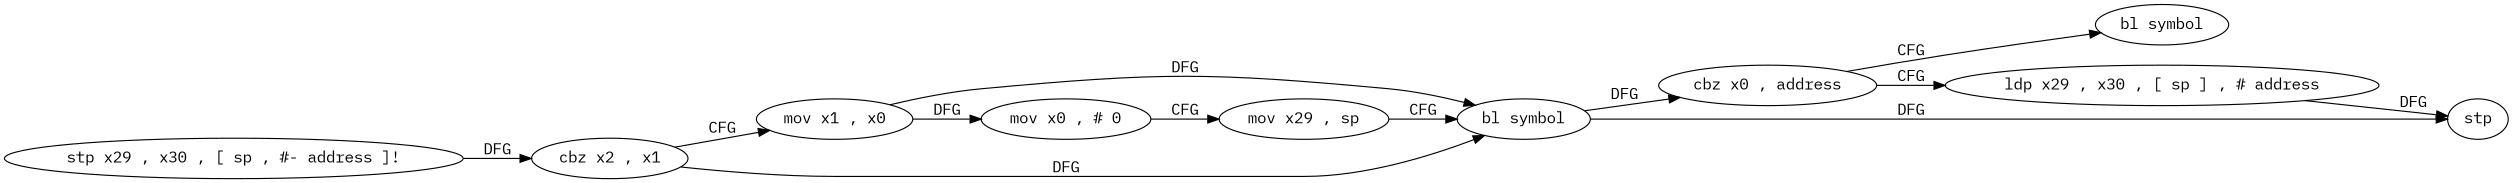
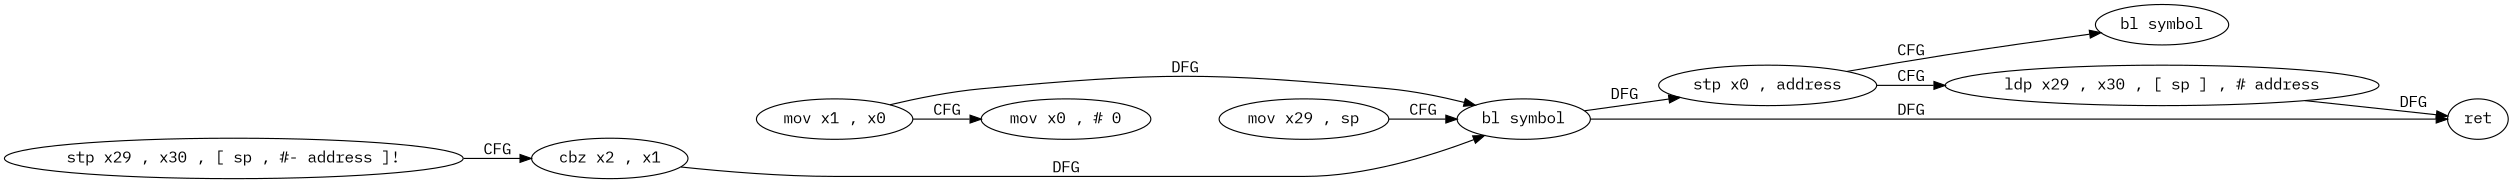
node "cbz x0 , address": label "cbz x0 , address" -> "stp x0 , address"
edge "mov x1 , x0" -> "mov x0 , # 0": label "DFG" -> "CFG"
edge "mov x0 , # 0" -> "mov x29 , sp": removed, label "CFG"
node "stp": label "stp" -> "ret"
edge "cbz x2 , x1" -> "mov x1 , x0": removed, label "CFG"
edge "stp x29 , x30 , [ sp , #- address ]!" -> "cbz x2 , x1": label "DFG" -> "CFG"
